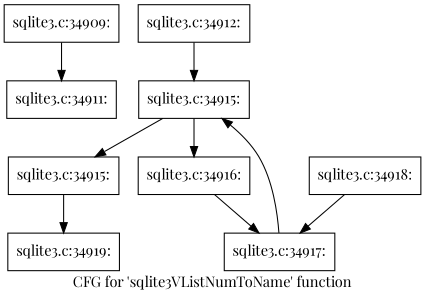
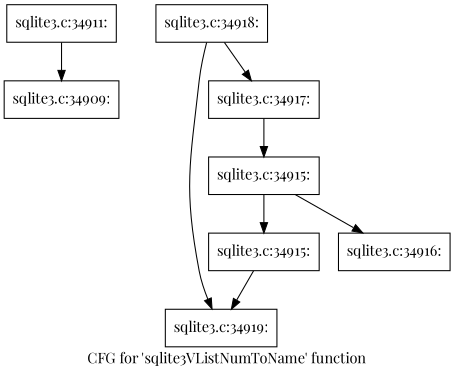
node "sqlite3.c:34912:": removed
edge "sqlite3.c:34909:" -> "sqlite3.c:34911:": reversed
edge "sqlite3.c:34918:" -> "sqlite3.c:34919:": added
edge "sqlite3.c:34916:" -> "sqlite3.c:34917:": removed
